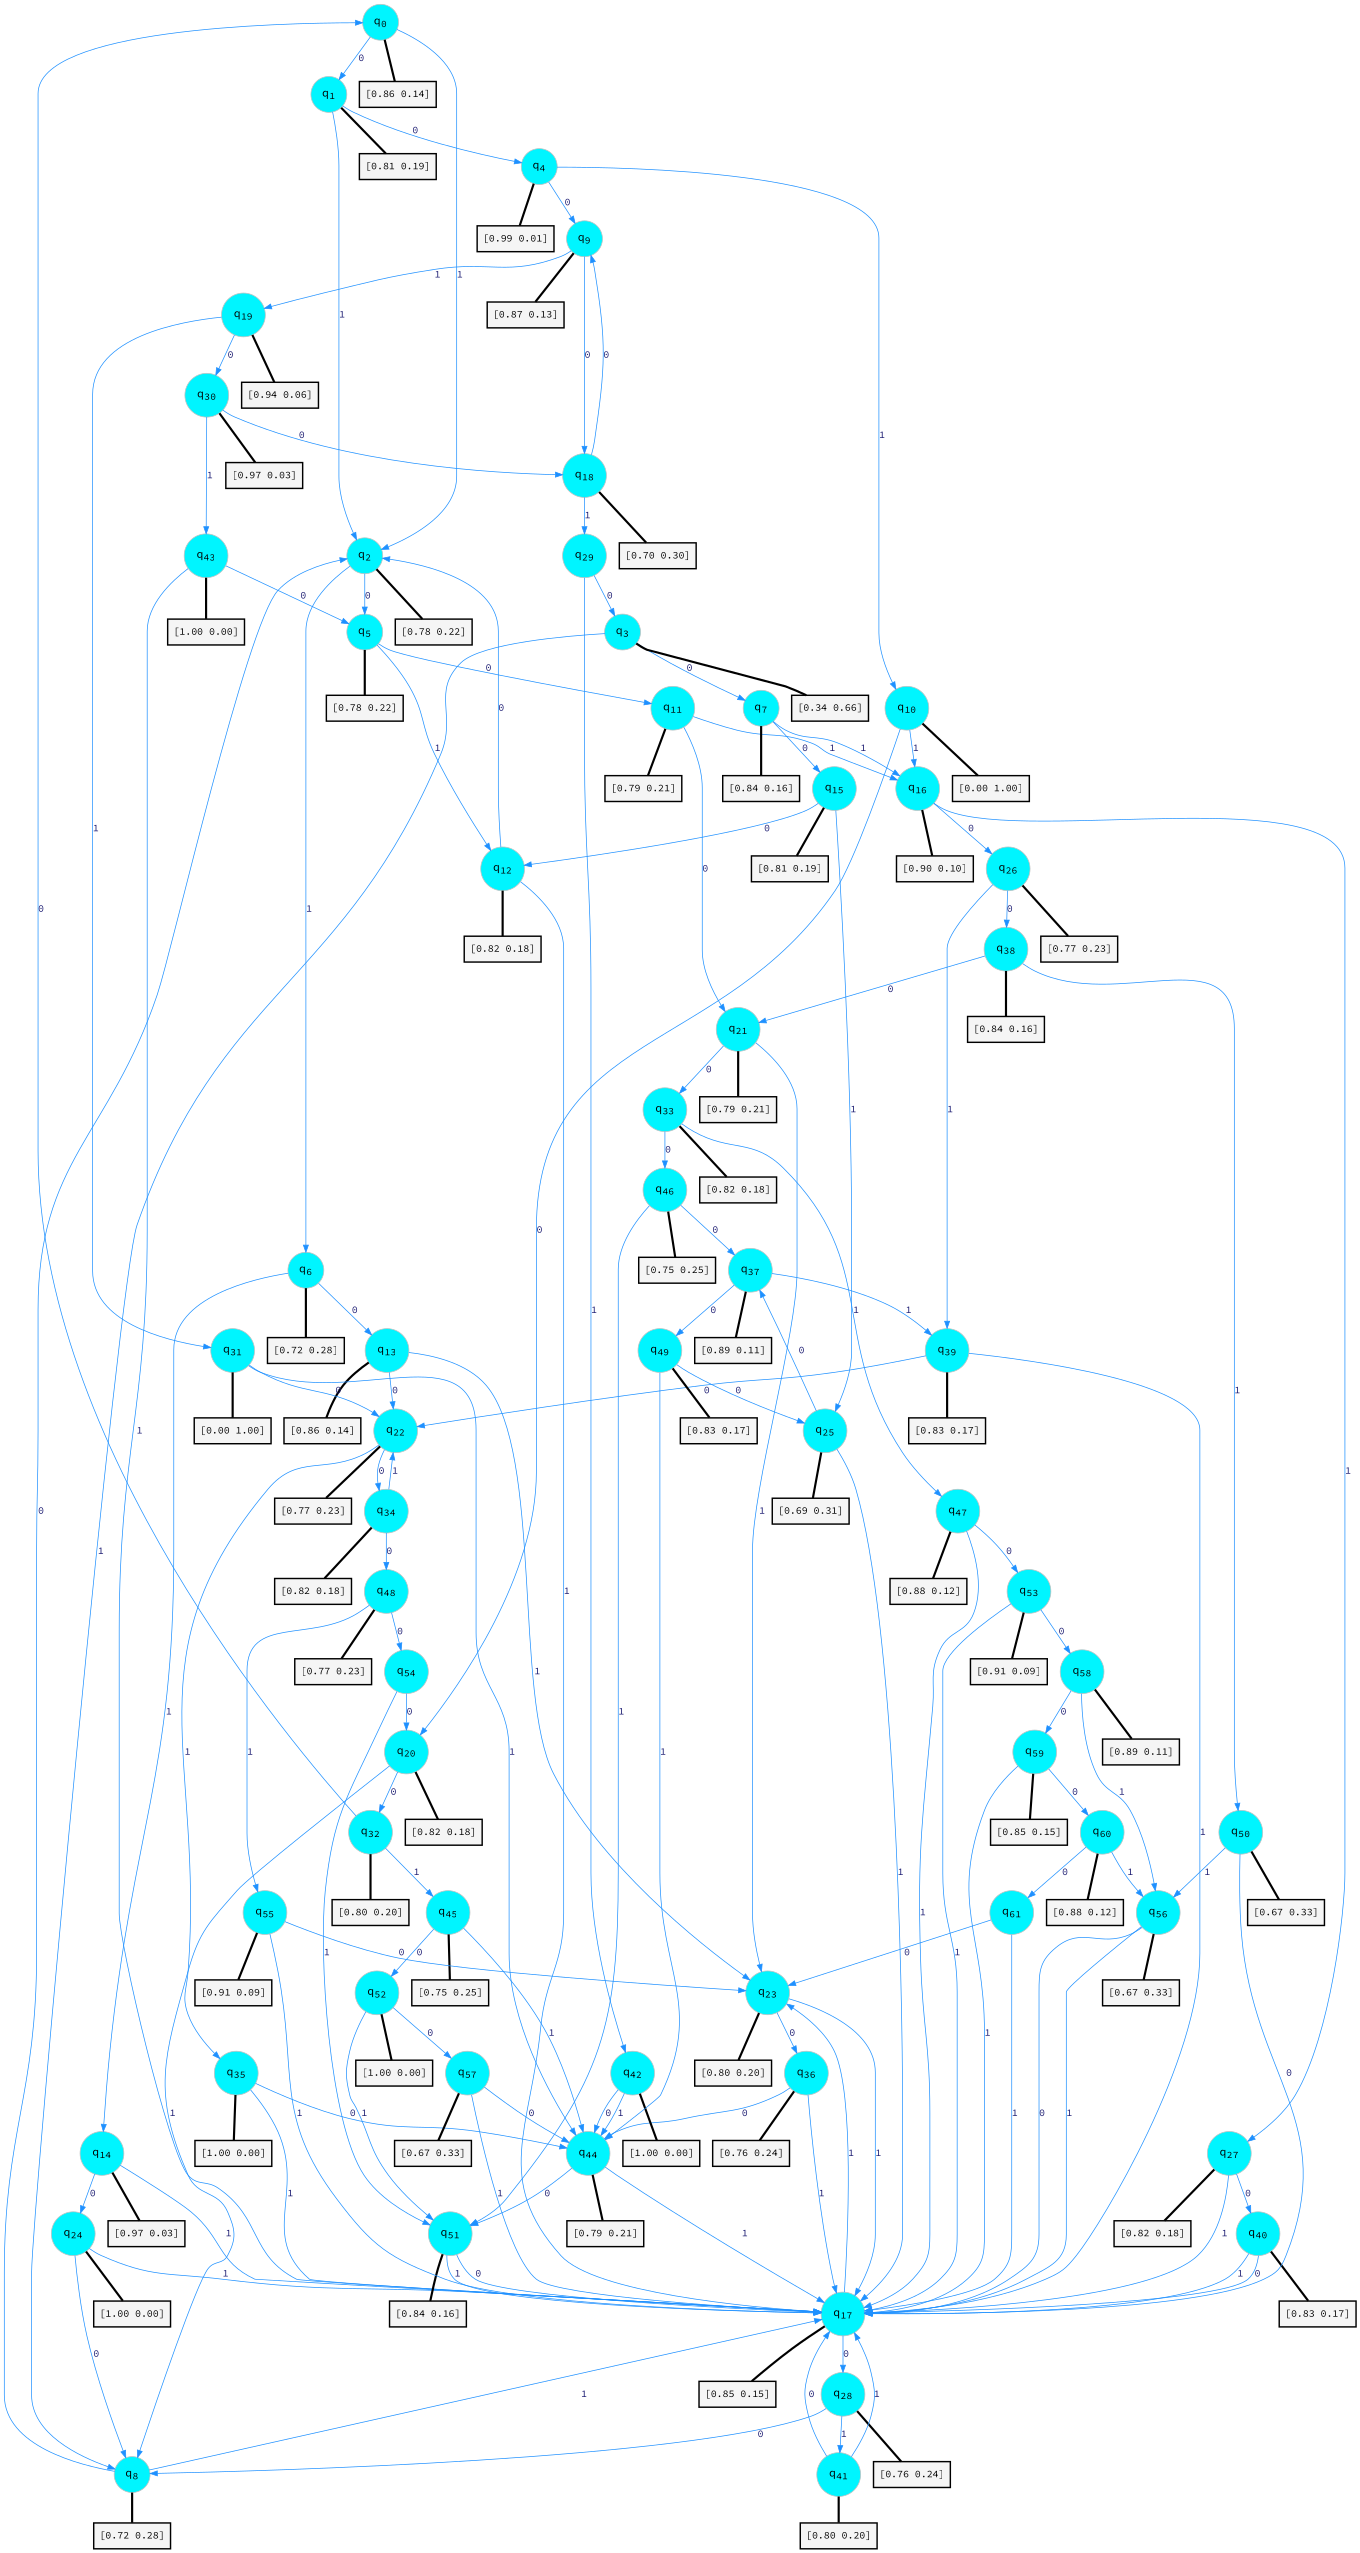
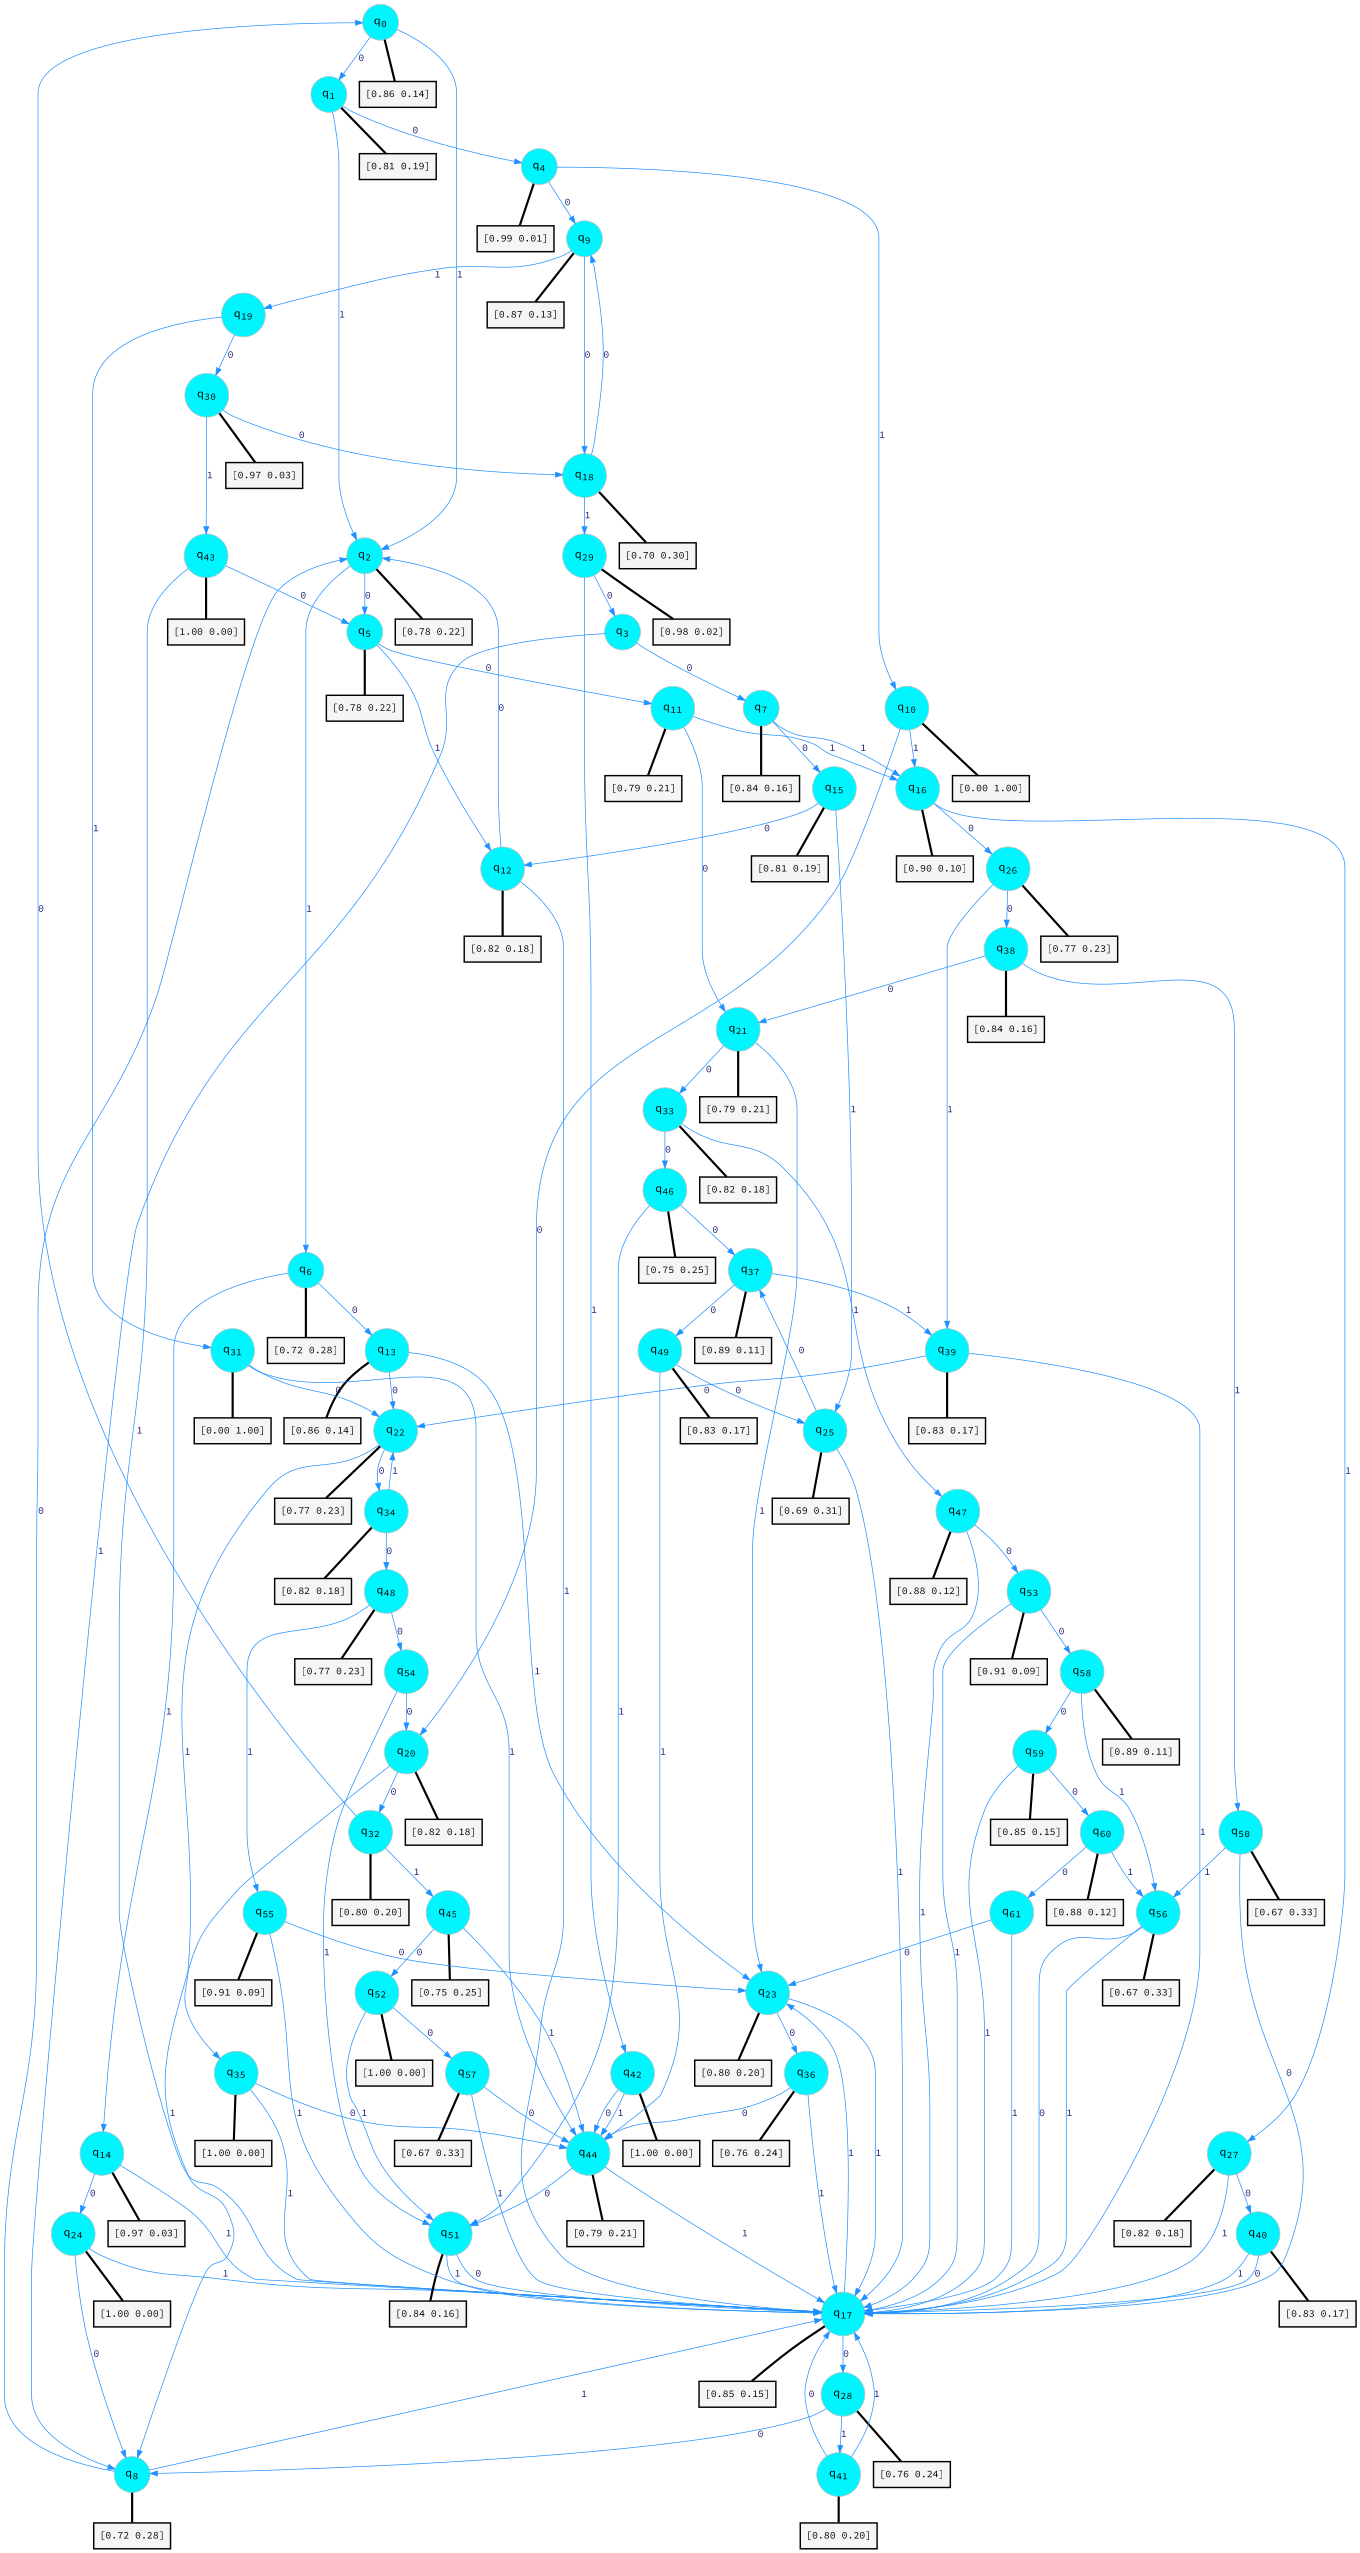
node "[0.94 0.06]": removed
node "[0.98 0.02]": added
node "[0.34 0.66]": removed
